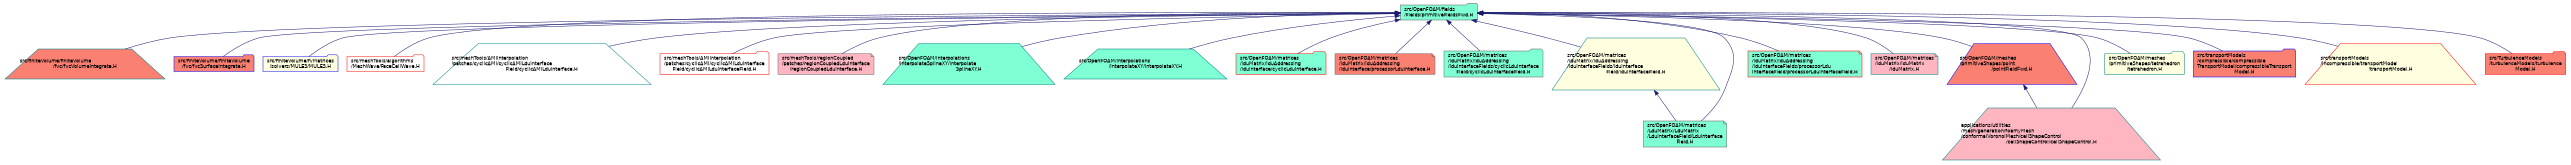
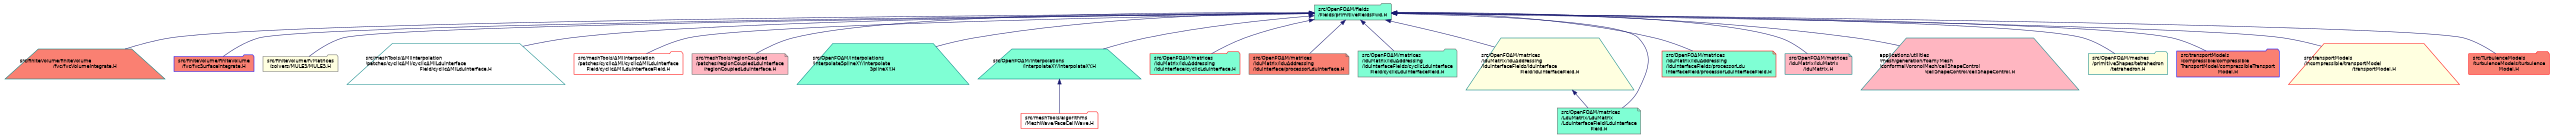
edge "src/meshTools/algorithms /MeshWave/FaceCellWave.H" -> "src/OpenFOAM/fields /Fields/primitiveFieldsFwd.H": now "src/meshTools/algorithms /MeshWave/FaceCellWave.H" -> "src/OpenFOAM/interpolations /interpolateXY/interpolateXY.H"
node "src/finiteVolume/fvMatrices /solvers/MULES/MULES.H": color blue -> gray40
node "src/OpenFOAM/meshes /primitiveShapes/point /pointFieldFwd.H": removed
